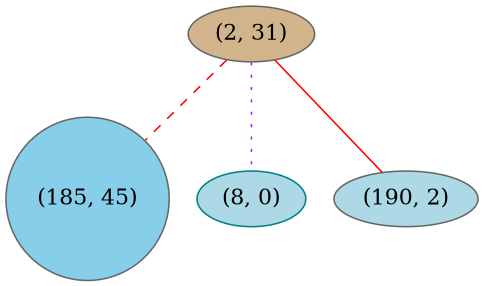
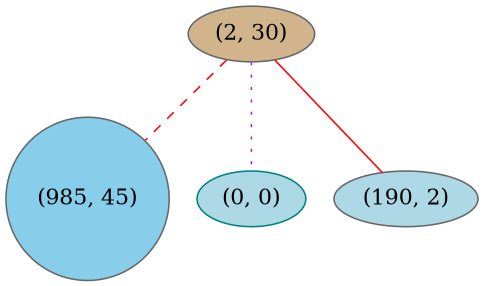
node "(2, 31)": label "(2, 31)" -> "(2, 30)"
node "(185, 45)": label "(185, 45)" -> "(985, 45)"
node "(8, 0)": label "(8, 0)" -> "(0, 0)"
